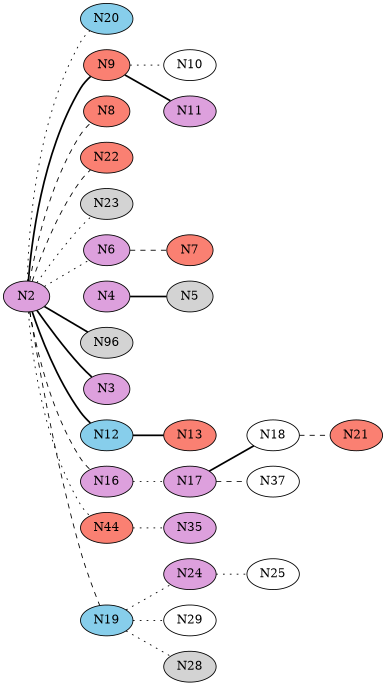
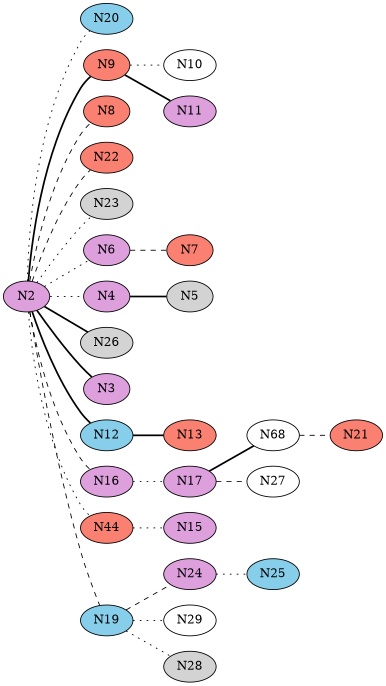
edge "N2" -- "N4": added
node "N96": label "N96" -> "N26"
node "N18": label "N18" -> "N68"
node "N37": label "N37" -> "N27"
node "N35": label "N35" -> "N15"
node "N25": fillcolor white -> skyblue
edge "N24" -- "N19": style dotted -> dashed
